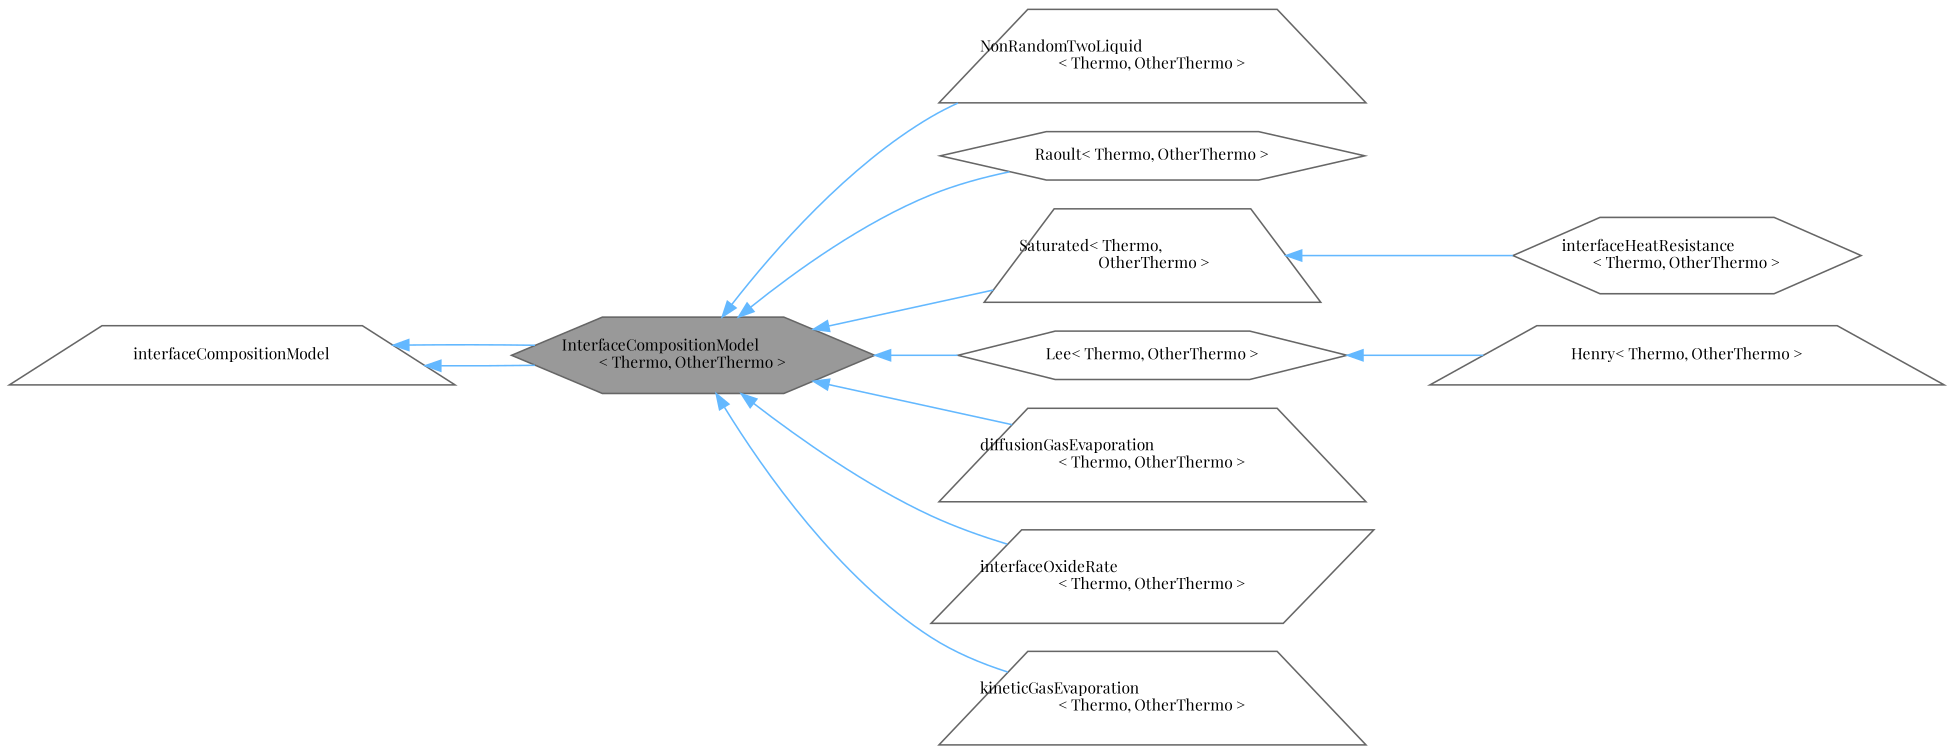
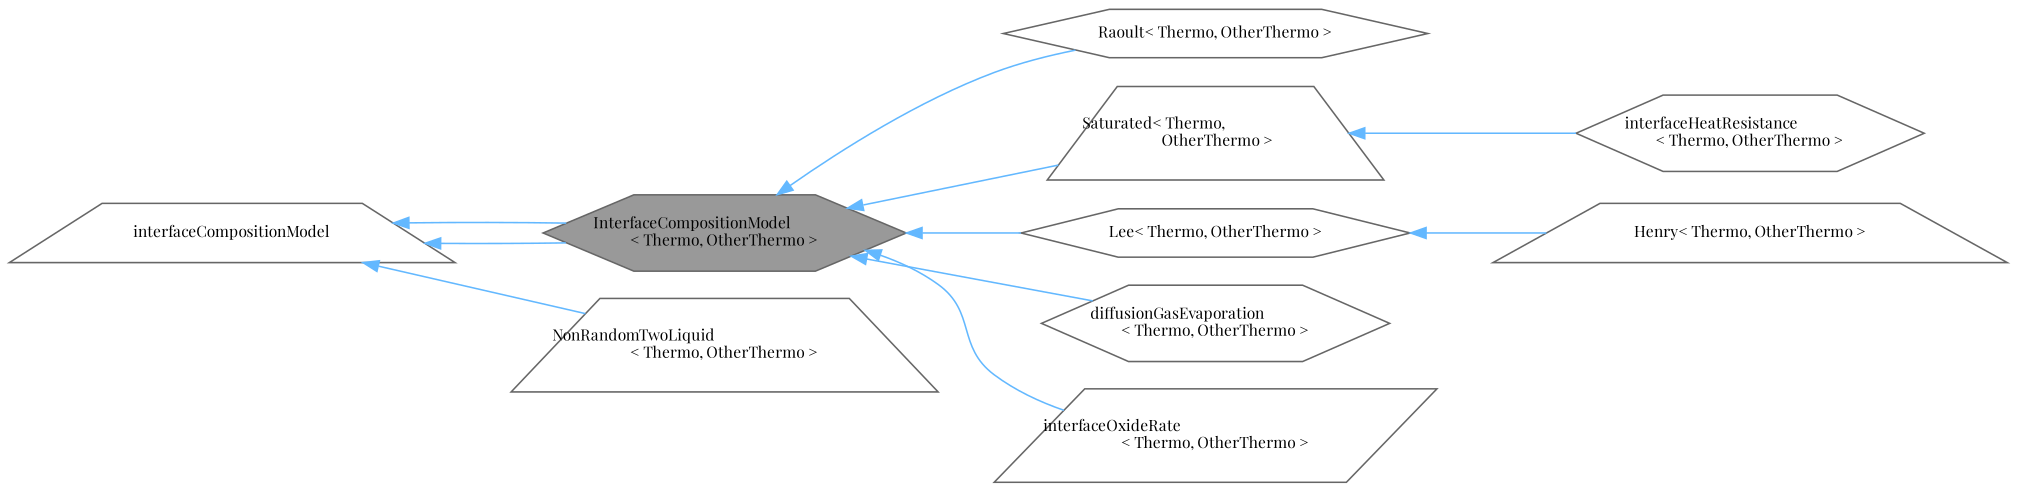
edge "NonRandomTwoLiquid < Thermo, OtherThermo >" -> "InterfaceCompositionModel < Thermo, OtherThermo >": now "NonRandomTwoLiquid < Thermo, OtherThermo >" -> "interfaceCompositionModel"
node "diffusionGasEvaporation < Thermo, OtherThermo >": shape trapezium -> hexagon
node "kineticGasEvaporation < Thermo, OtherThermo >": removed
